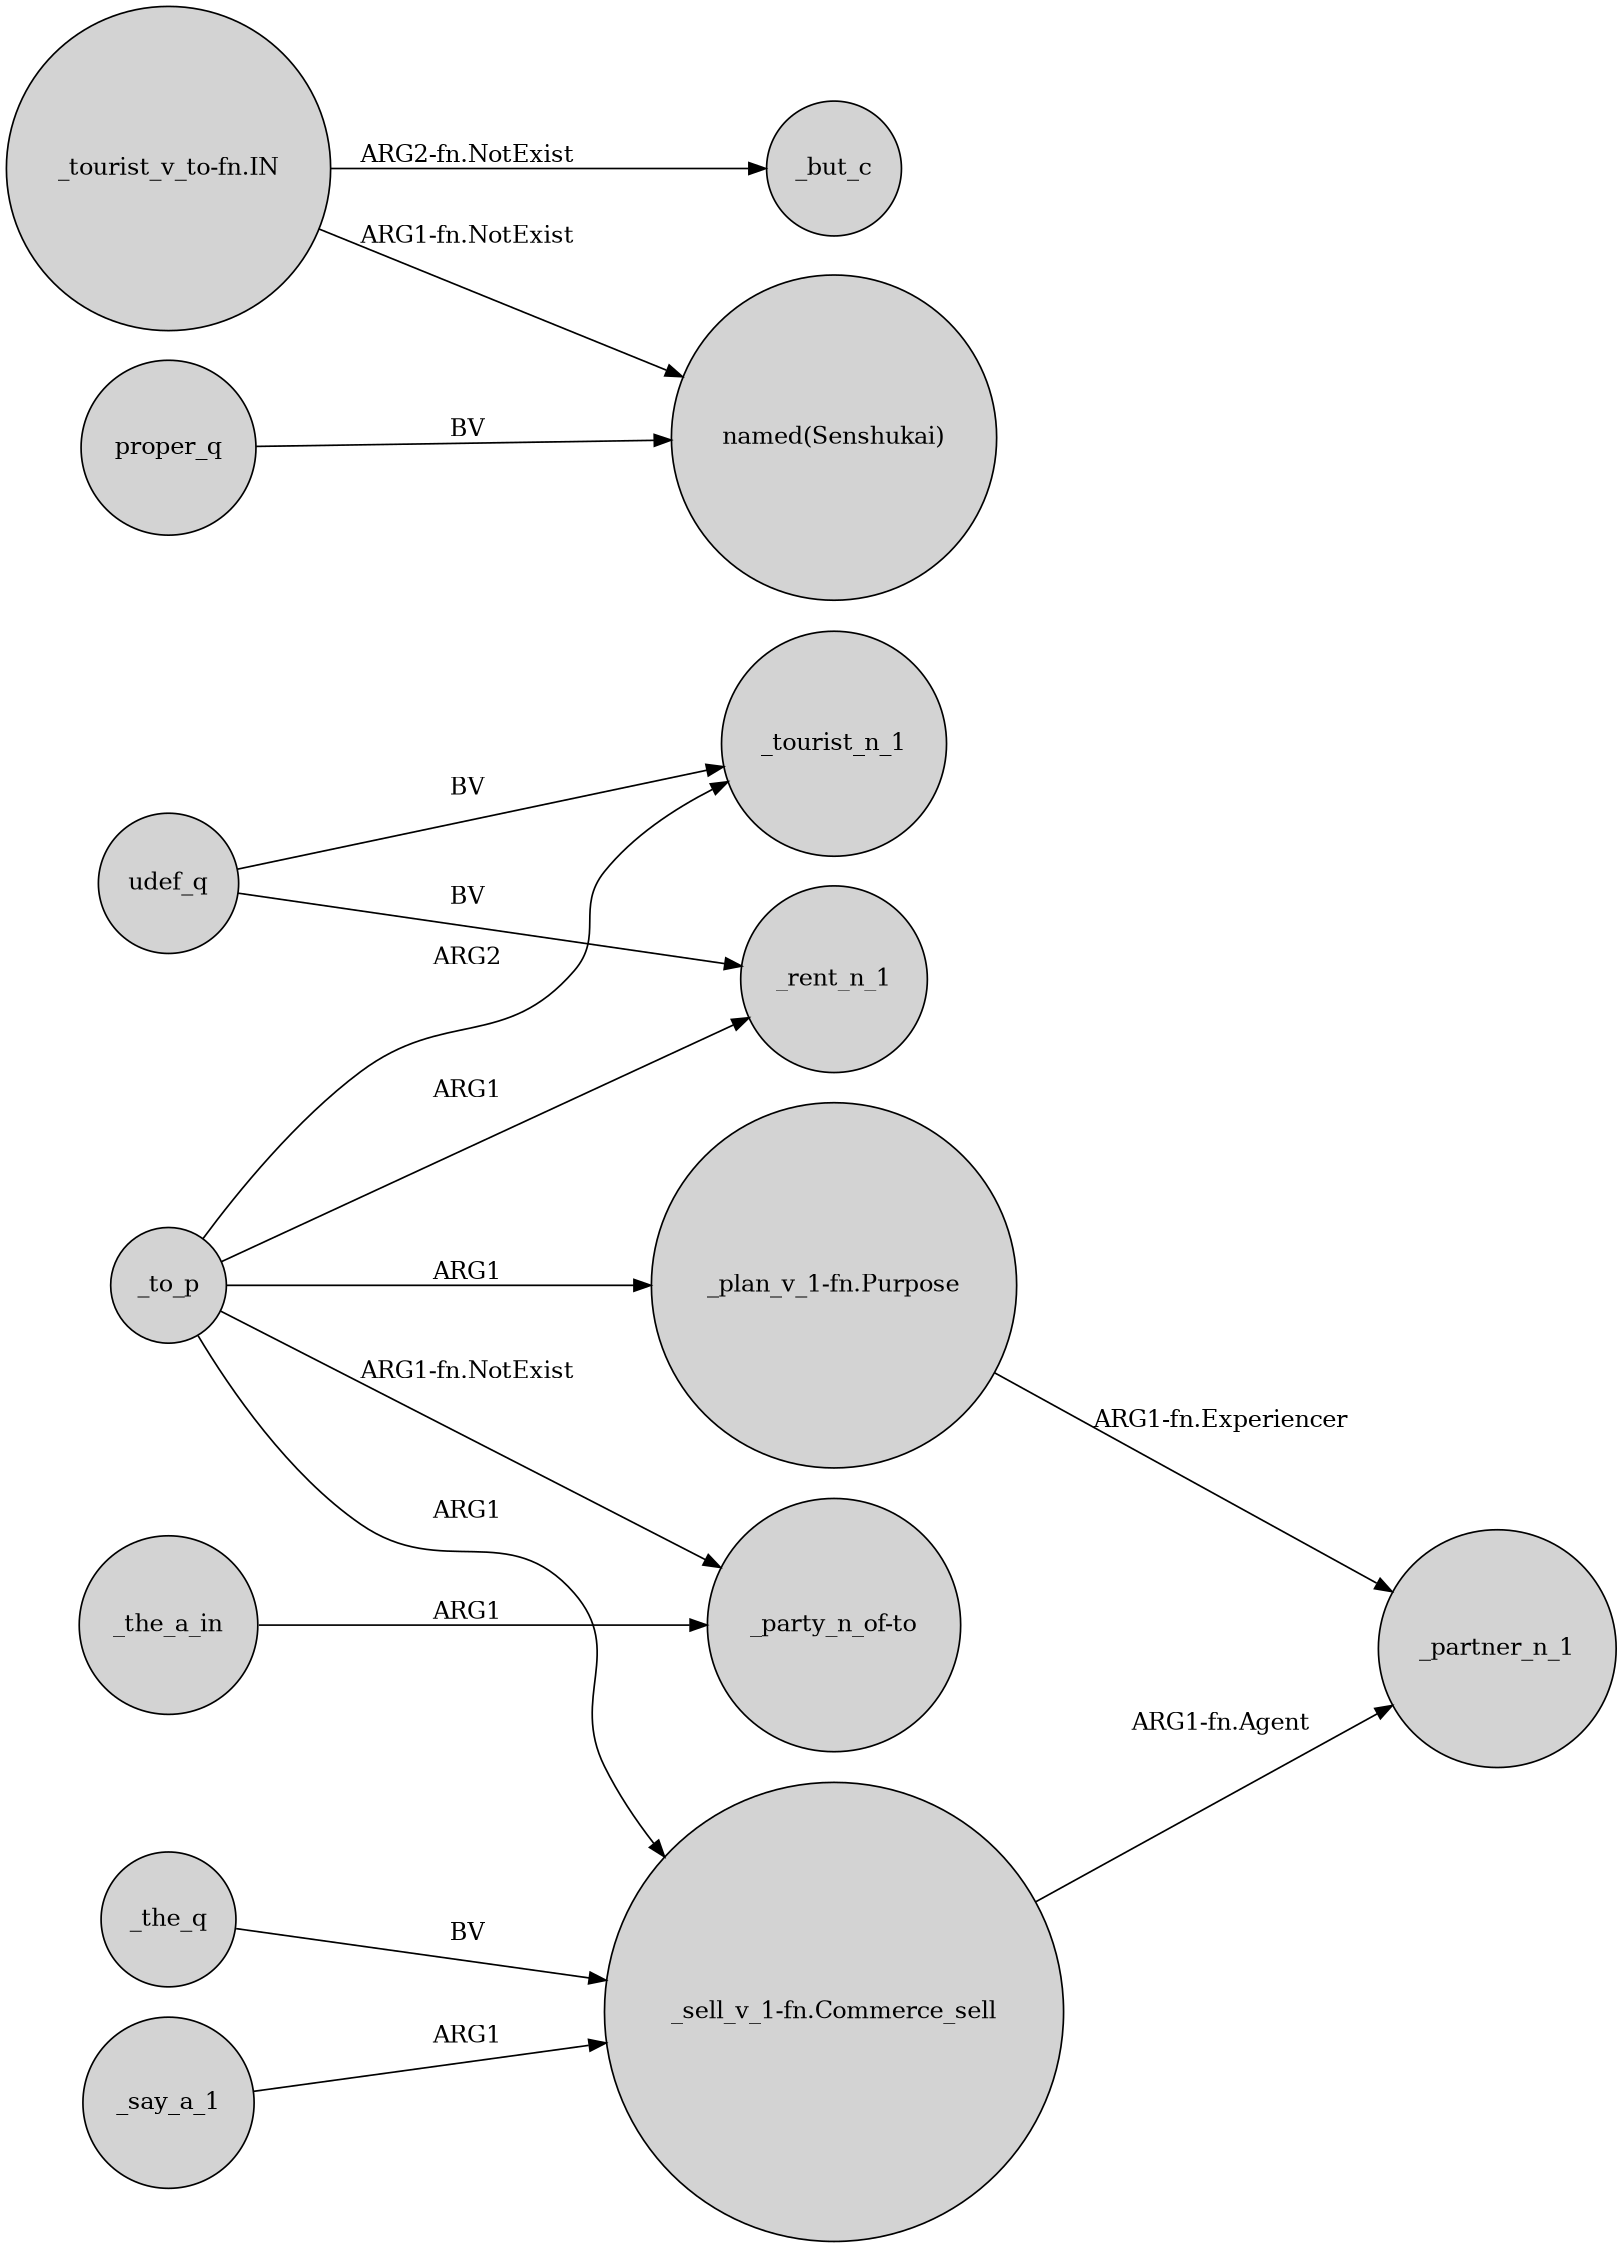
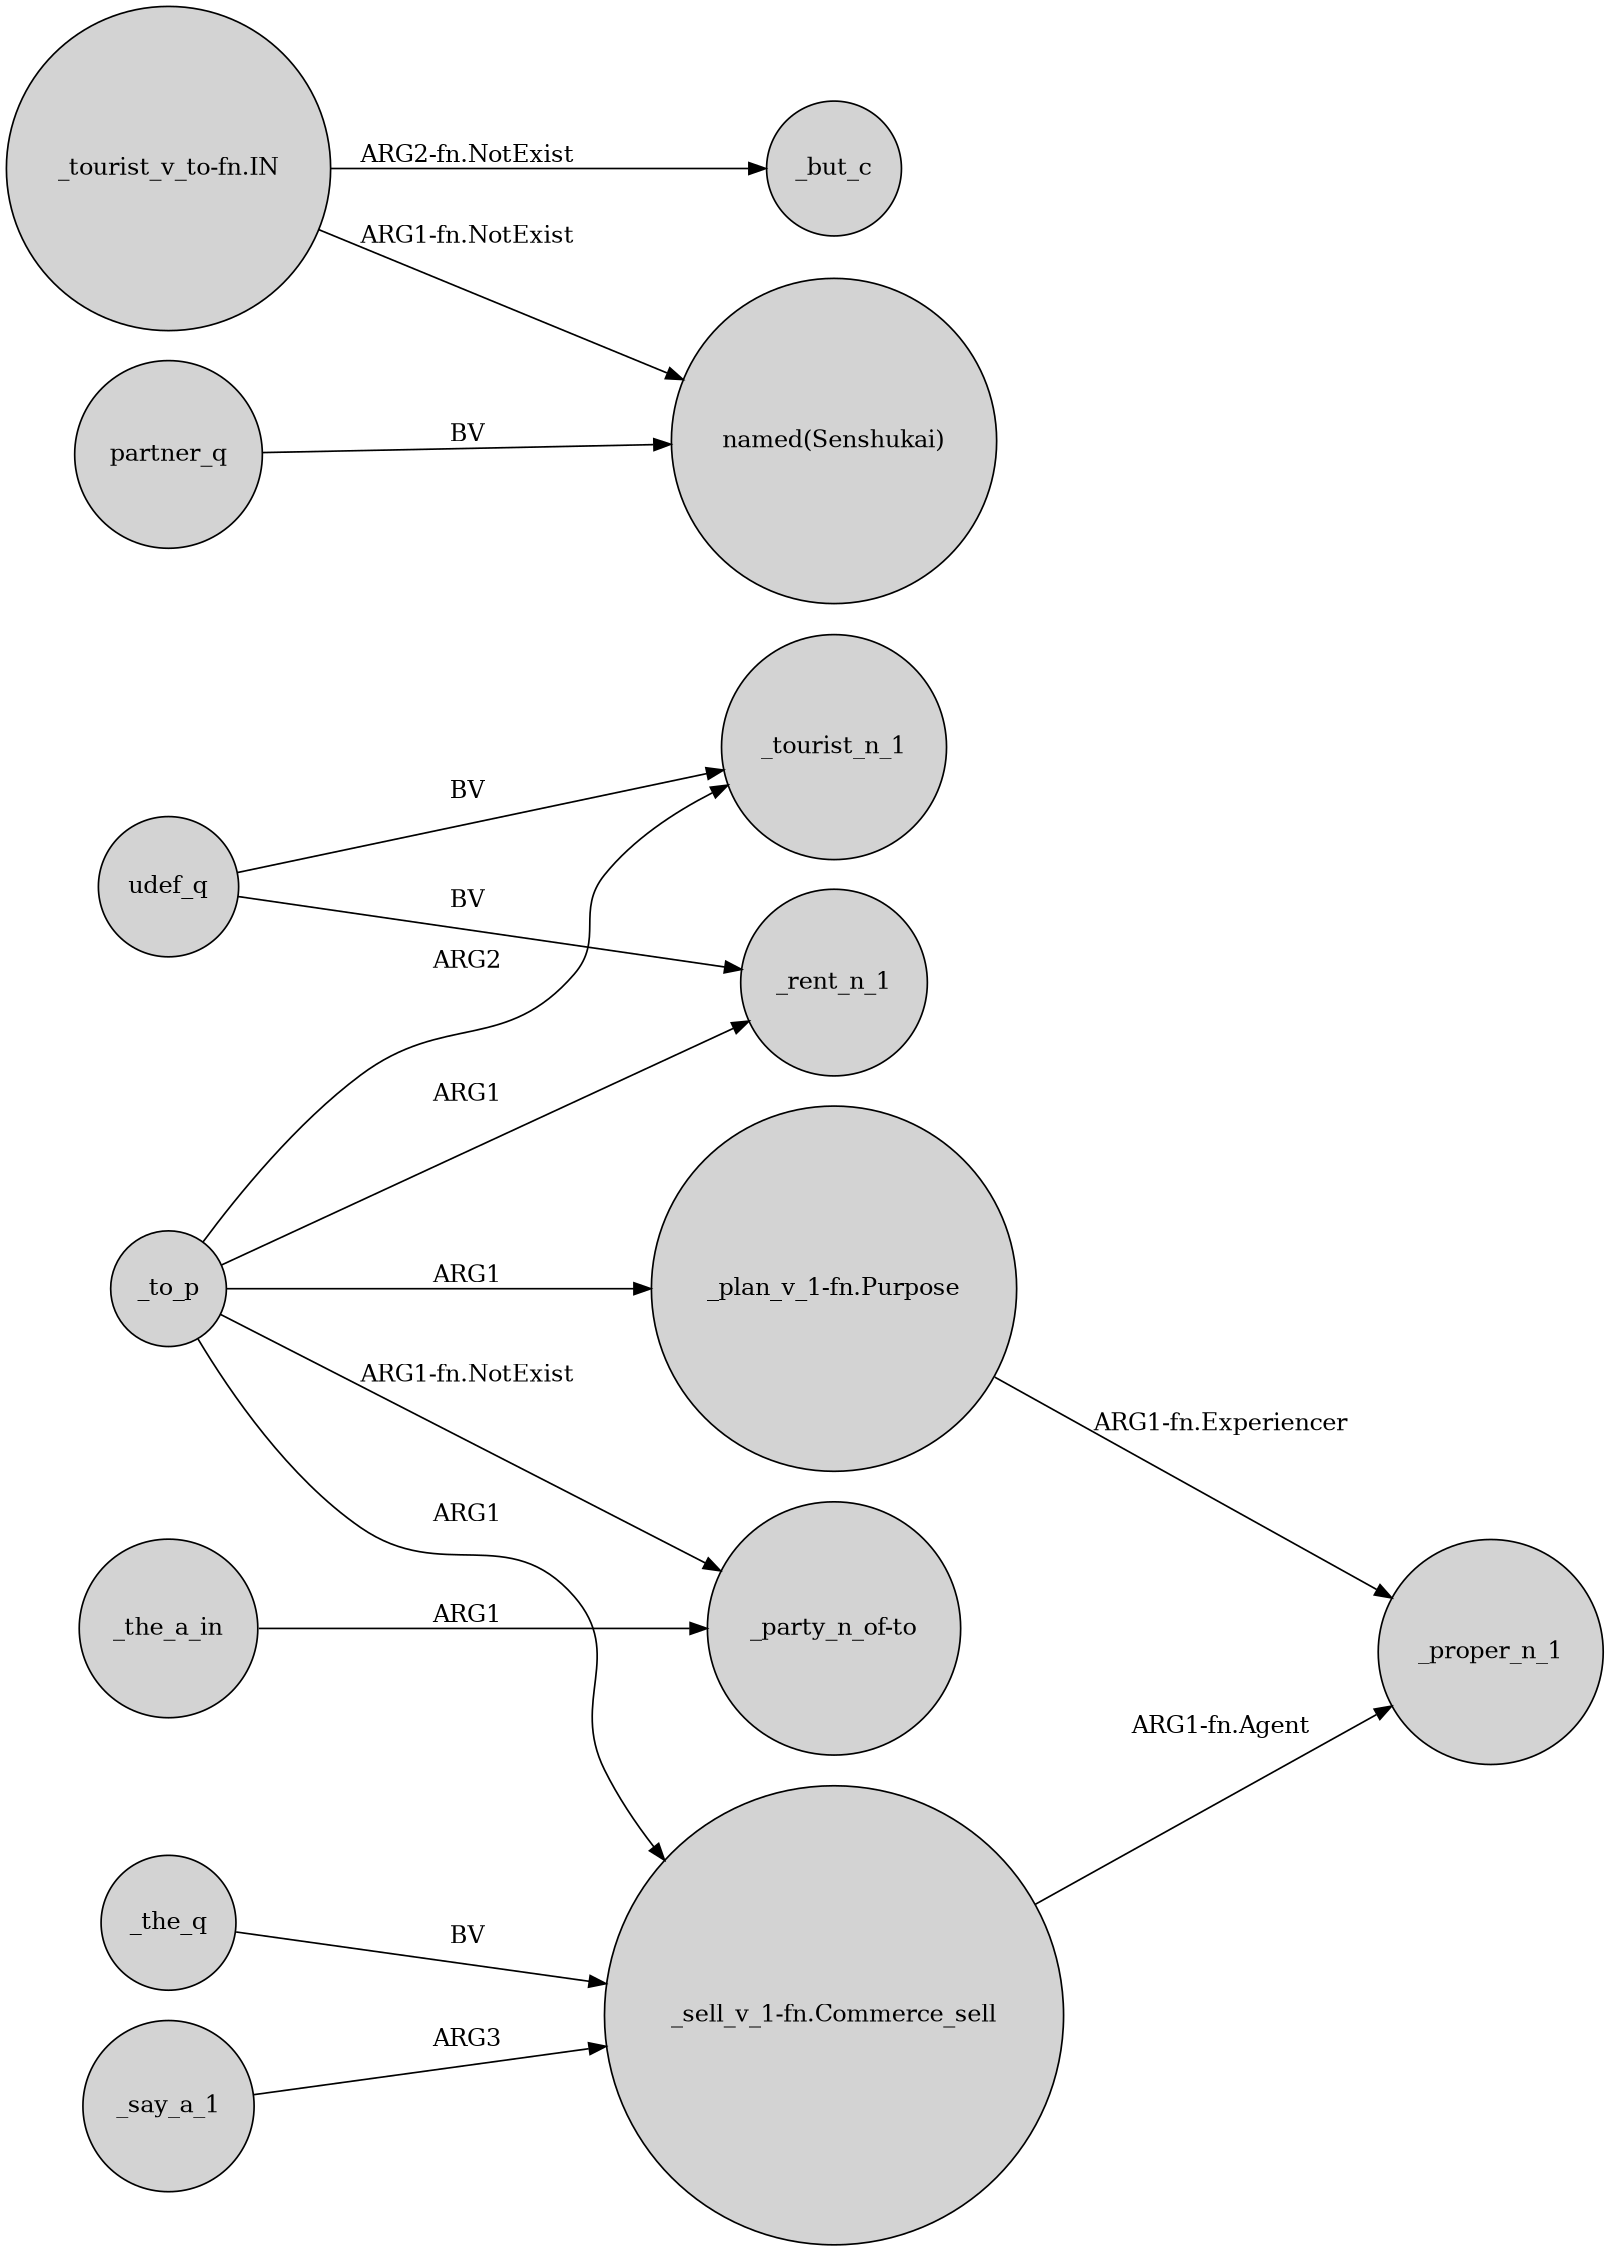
node "proper_q": label "proper_q" -> "partner_q"
node "_partner_n_1": label "_partner_n_1" -> "_proper_n_1"
edge "_say_a_1" -> "_sell_v_1-fn.Commerce_sell": label "ARG1" -> "ARG3"
